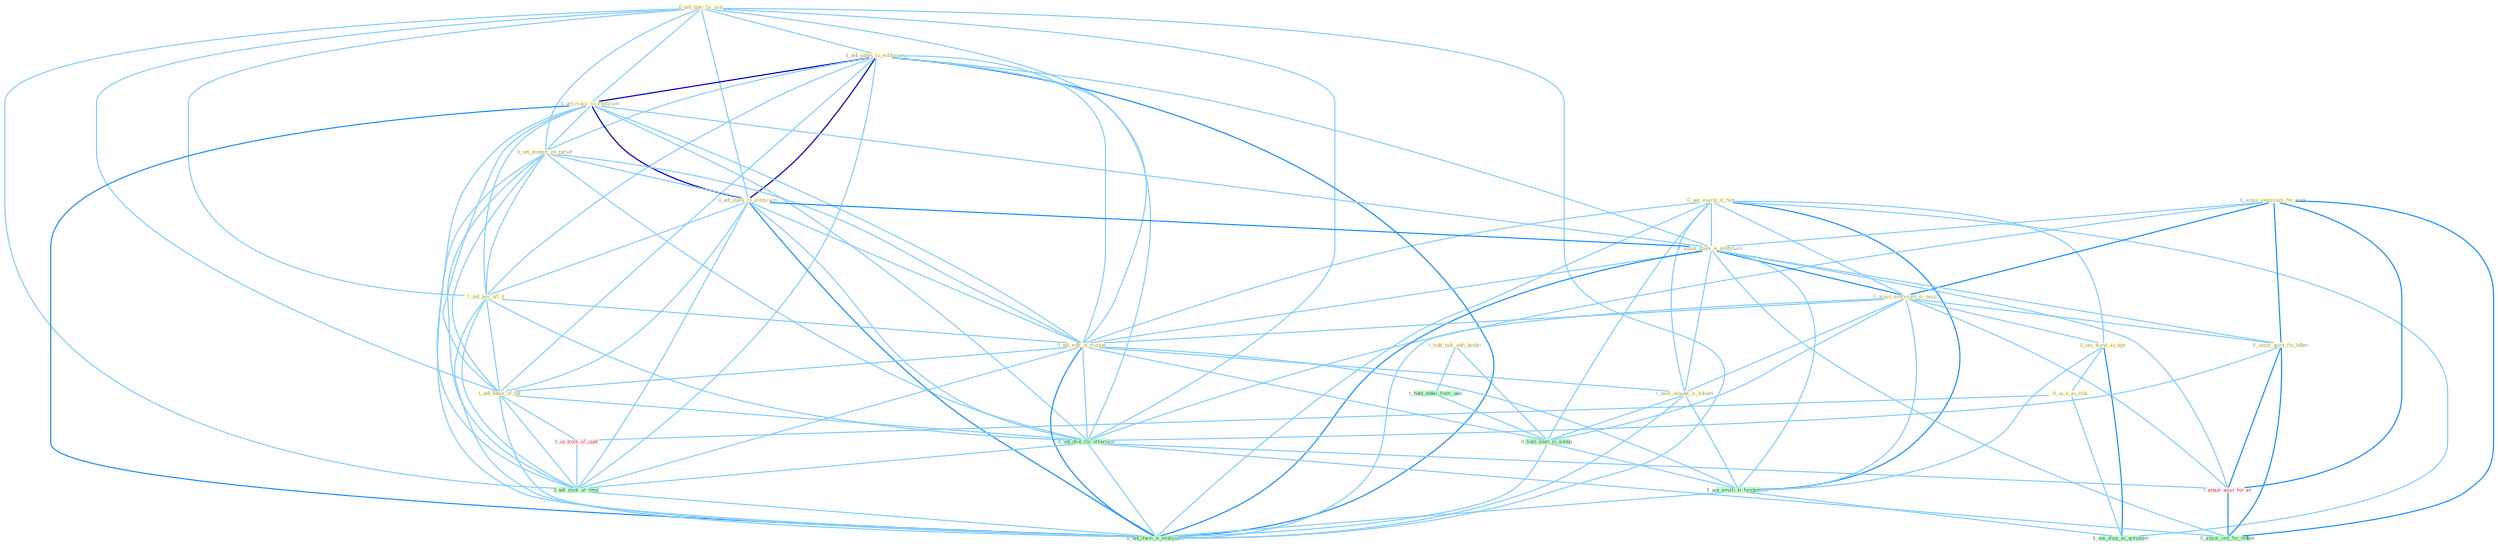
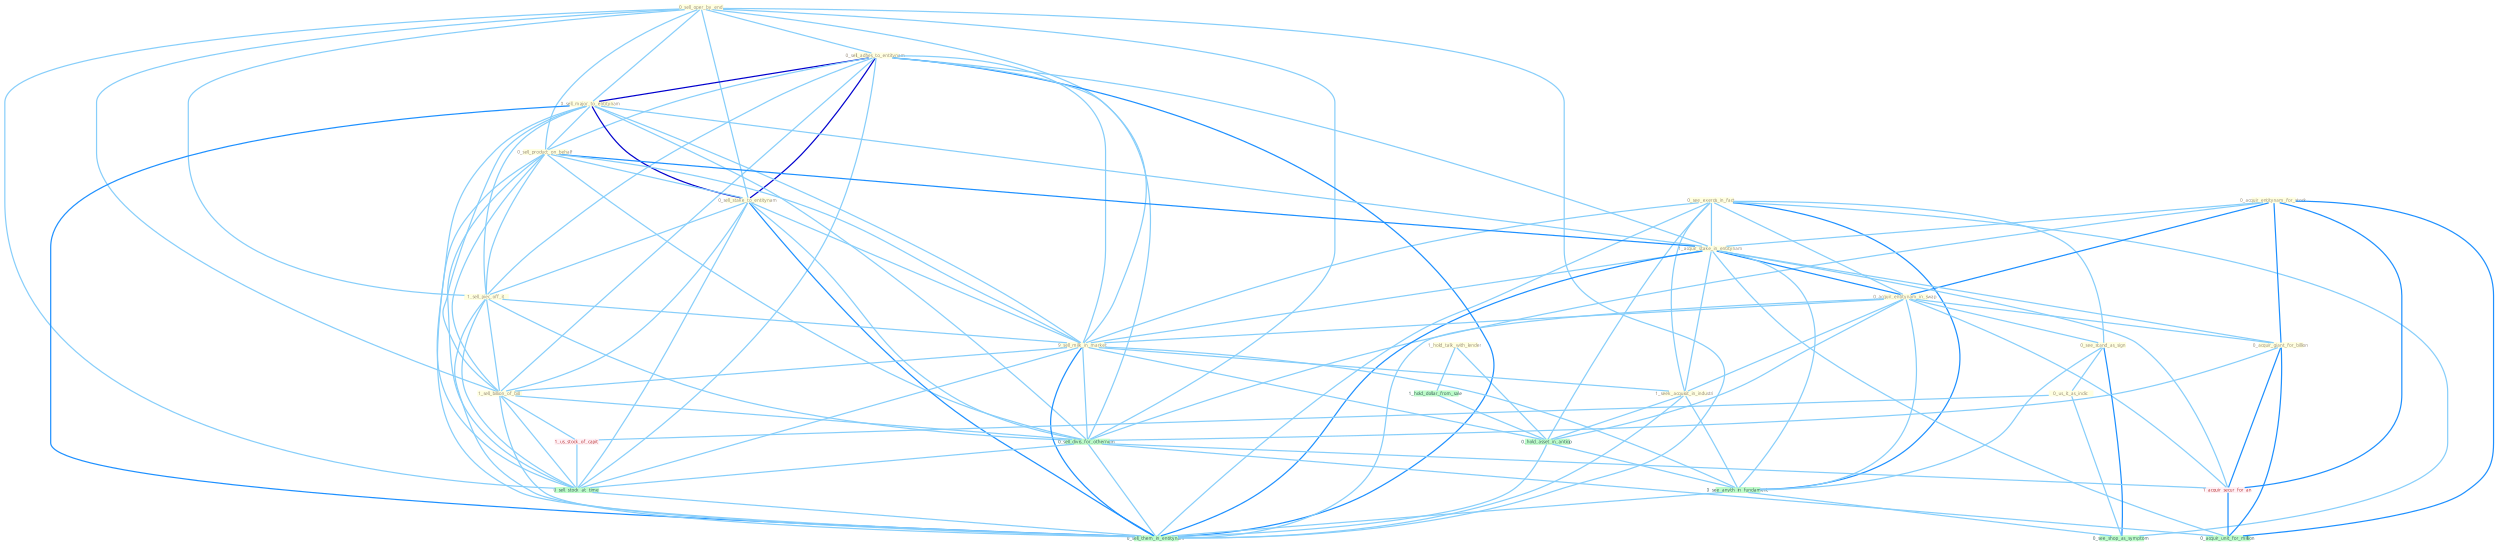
edge "0_sell_stake_to_entitynam" -- "1_acquir_stake_in_entitynam": now "0_sell_product_on_behalf" -- "1_acquir_stake_in_entitynam"
node "0_sell_milk_in_market": label "0_sell_milk_in_market" -> "9_sell_milk_in_market"
